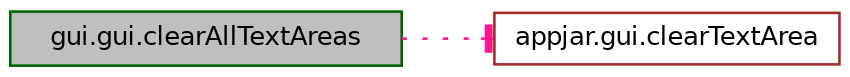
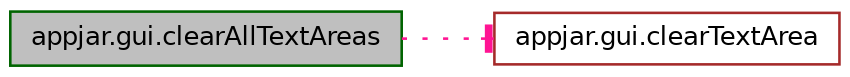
node "gui.gui.clearAllTextAreas": label "gui.gui.clearAllTextAreas" -> "appjar.gui.clearAllTextAreas"
